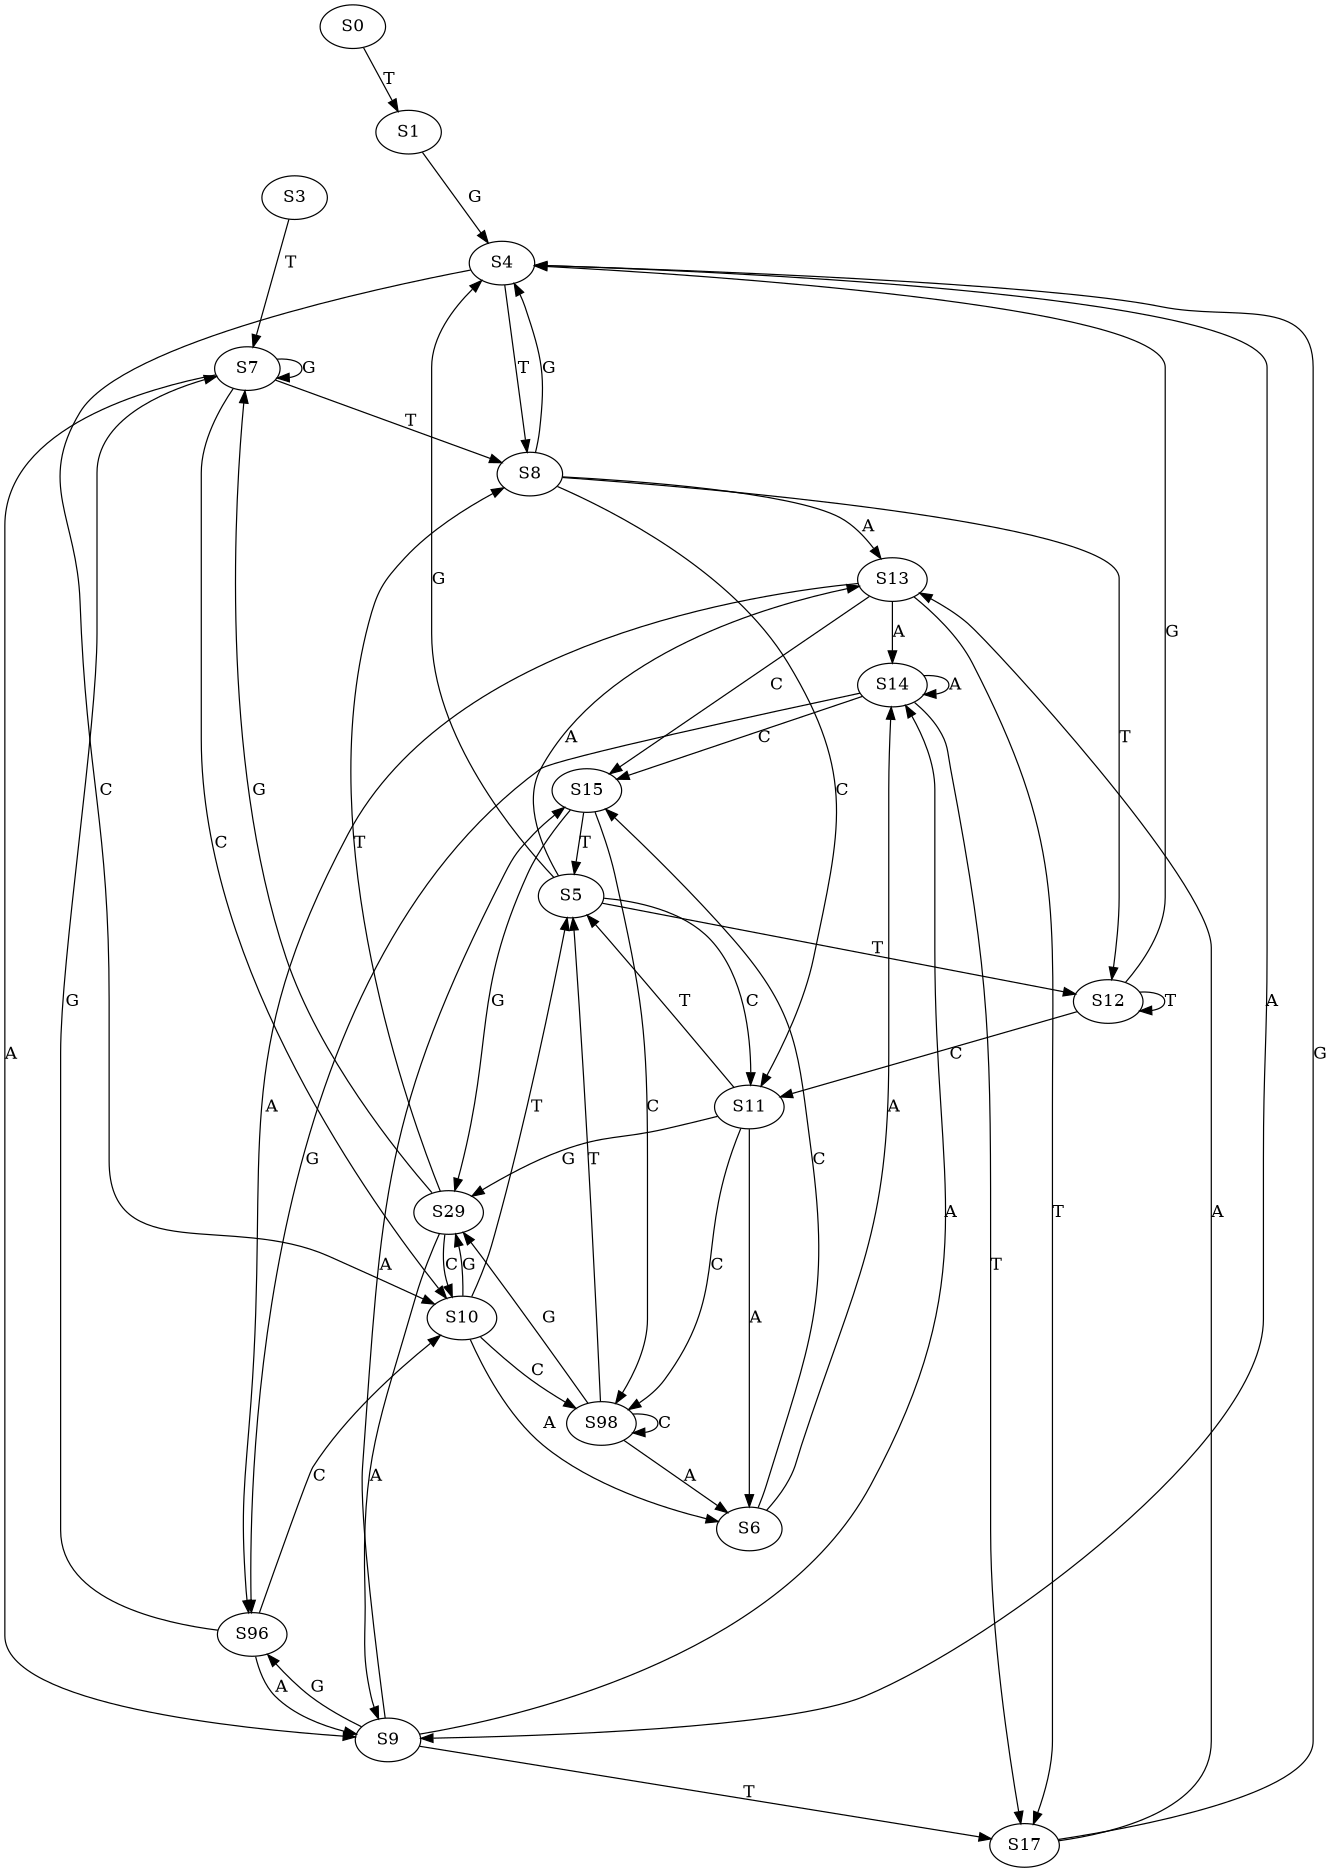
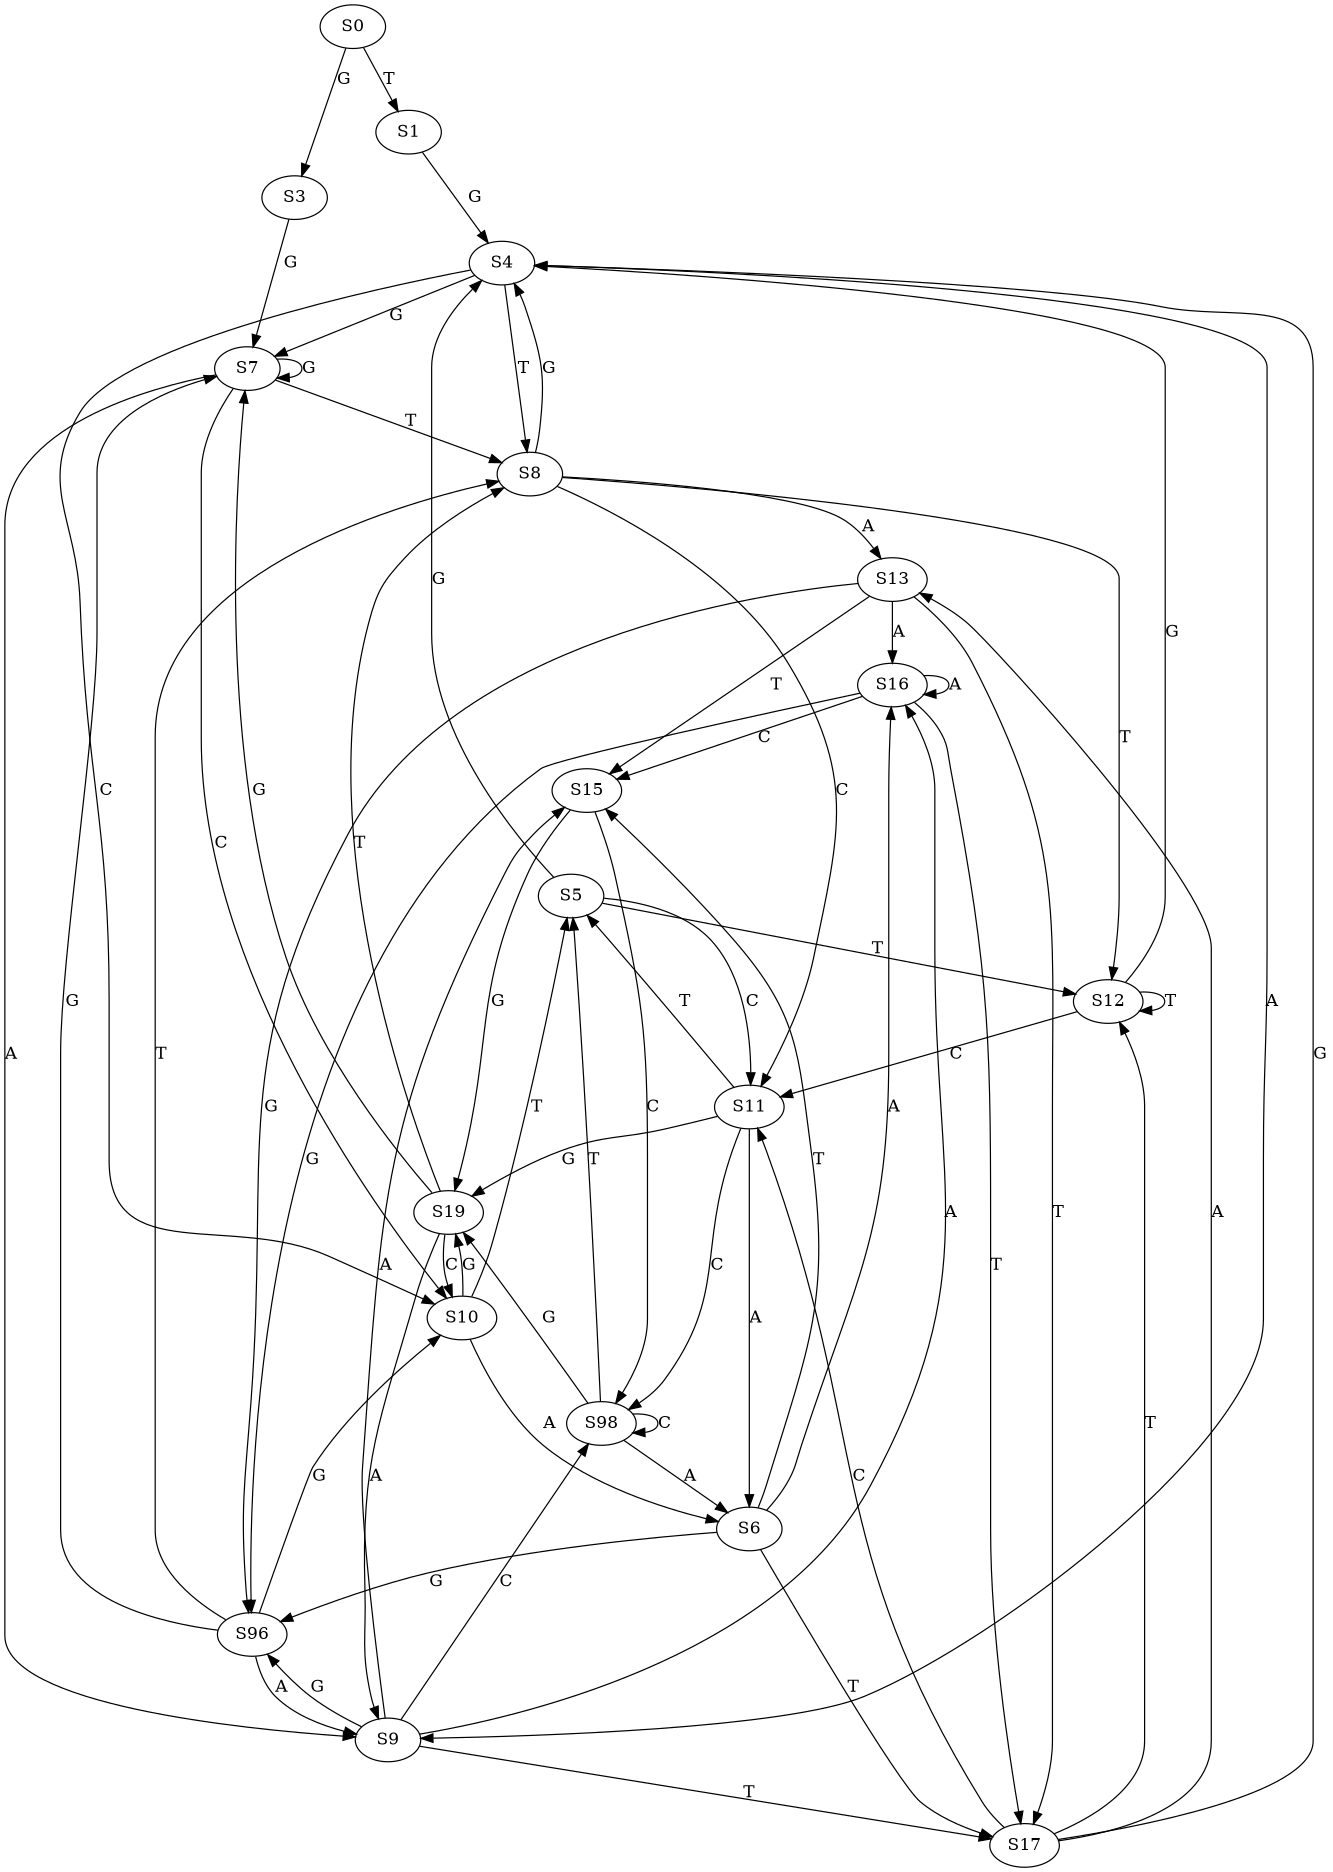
edge "S0" -> "S3": added, label "G"
edge "S3" -> "S7": label "T" -> "G"
edge "S4" -> "S7": added, label "G"
edge "S5" -> "S13": removed, label "A"
edge "S13" -> "S15": label "C" -> "T"
node "S14": label "S14" -> "S16"
edge "S15" -> "S5": removed, label "T"
edge "S96" -> "S8": added, label "T"
edge "S13" -> "S96": label "A" -> "G"
edge "S6" -> "S15": label "C" -> "T"
node "S29": label "S29" -> "S19"
edge "S10" -> "S98": now "S9" -> "S98"
edge "S17" -> "S12": added, label "T"
edge "S96" -> "S10": label "C" -> "G"
edge "S17" -> "S11": added, label "C"
edge "S6" -> "S96": added, label "G"
edge "S6" -> "S17": added, label "T"
